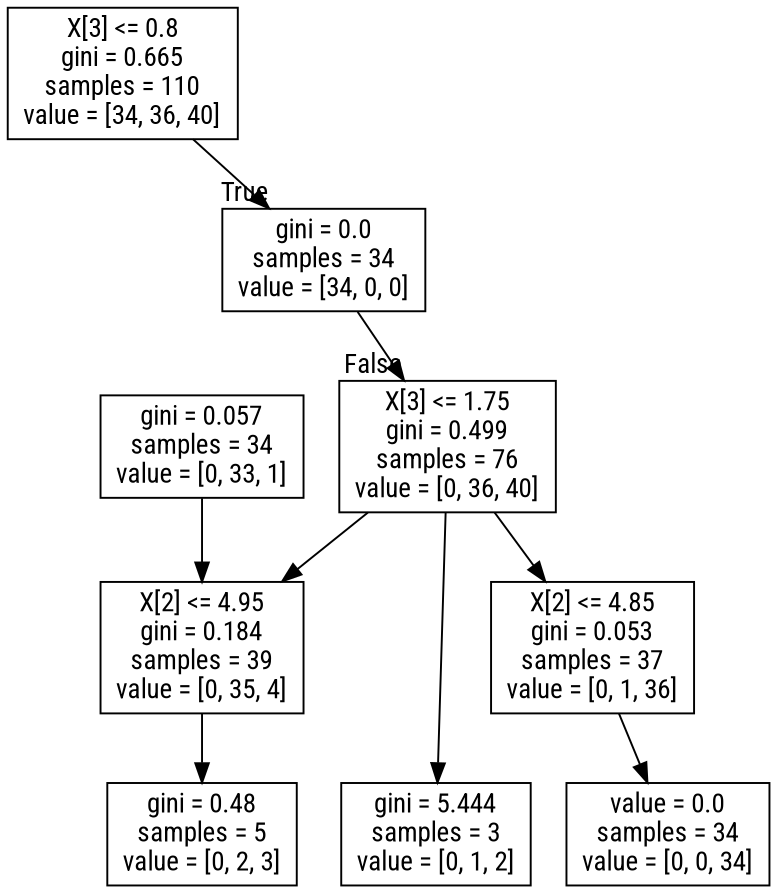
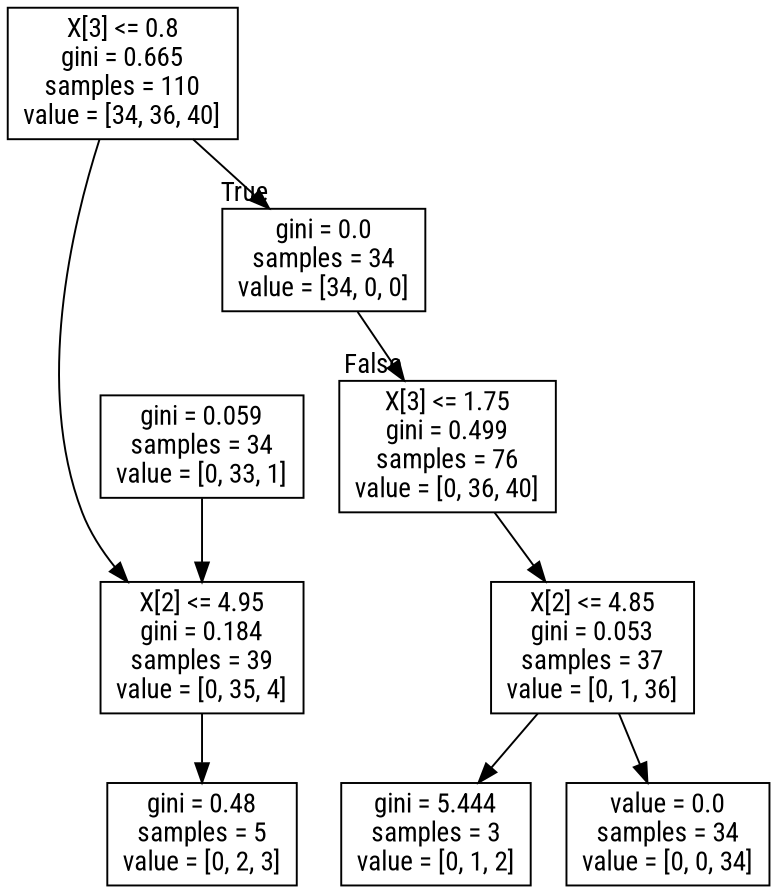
node "gini = 0.057 samples = 34 value = [0, 33, 1]": label "gini = 0.057 samples = 34 value = [0, 33, 1]" -> "gini = 0.059 samples = 34 value = [0, 33, 1]"
edge "X[3] <= 1.75 gini = 0.499 samples = 76 value = [0, 36, 40]" -> "X[2] <= 4.95 gini = 0.184 samples = 39 value = [0, 35, 4]": now "X[3] <= 0.8 gini = 0.665 samples = 110 value = [34, 36, 40]" -> "X[2] <= 4.95 gini = 0.184 samples = 39 value = [0, 35, 4]"
edge "X[3] <= 1.75 gini = 0.499 samples = 76 value = [0, 36, 40]" -> "gini = 5.444 samples = 3 value = [0, 1, 2]": now "X[2] <= 4.85 gini = 0.053 samples = 37 value = [0, 1, 36]" -> "gini = 5.444 samples = 3 value = [0, 1, 2]"
